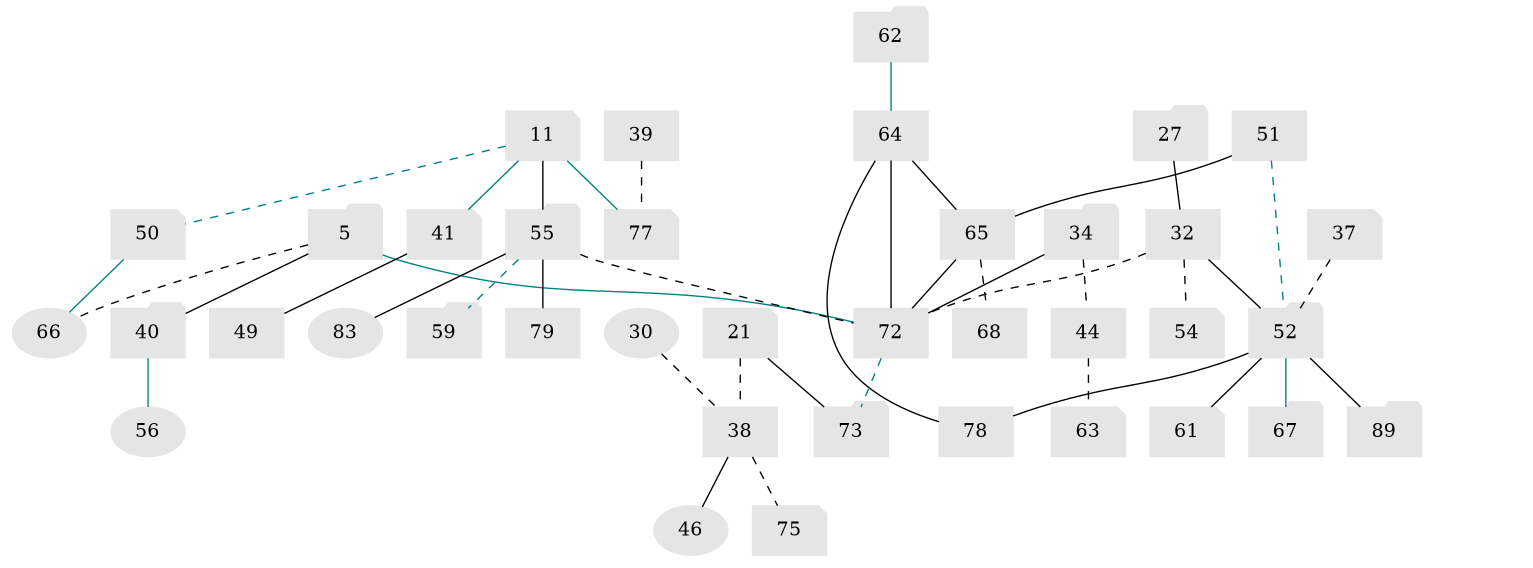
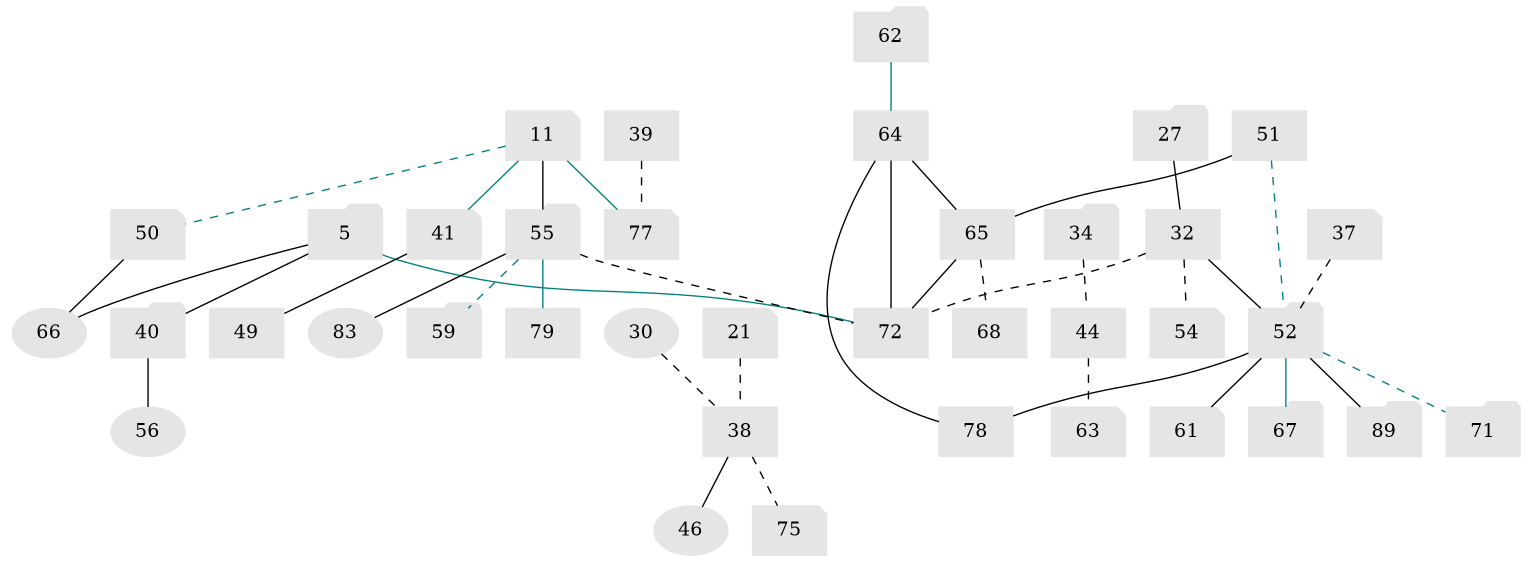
edge "5" -- "66": style dashed -> solid
edge "55" -- "79": color black -> teal
edge "34" -- "72": removed
edge "50" -- "66": color teal -> black
edge "40" -- "56": color teal -> black
node "73": removed
node "71": added
